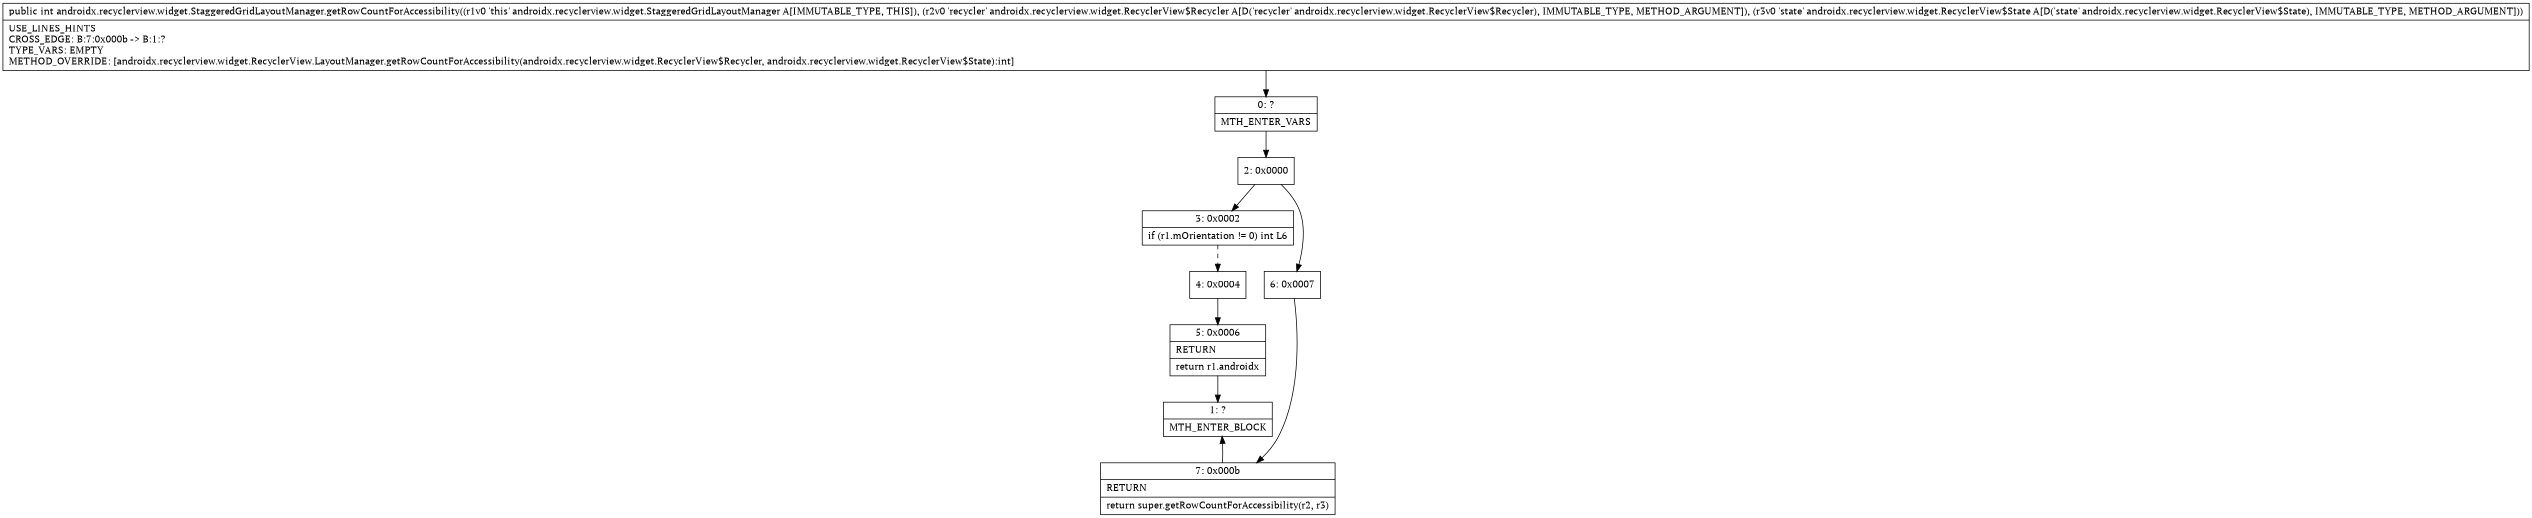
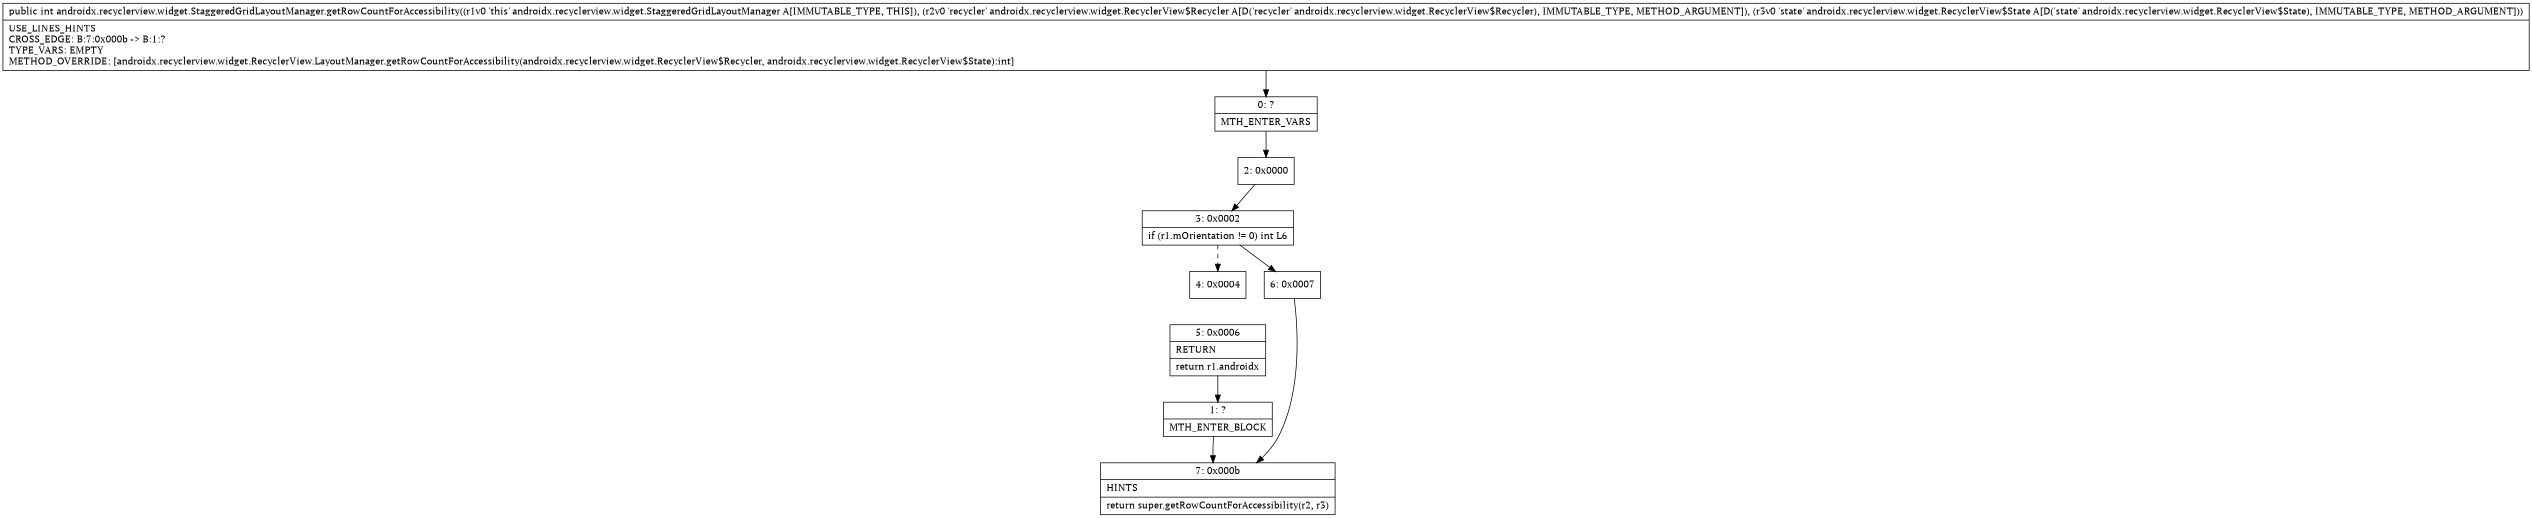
edge "2: 0x0000" -> "6: 0x0007": now "3: 0x0002" -> "6: 0x0007"
edge "4: 0x0004" -> "5: 0x0006": removed
edge "7: 0x000b" -> "1: ?": reversed
node "7: 0x000b": text "RETURN" -> "HINTS"
